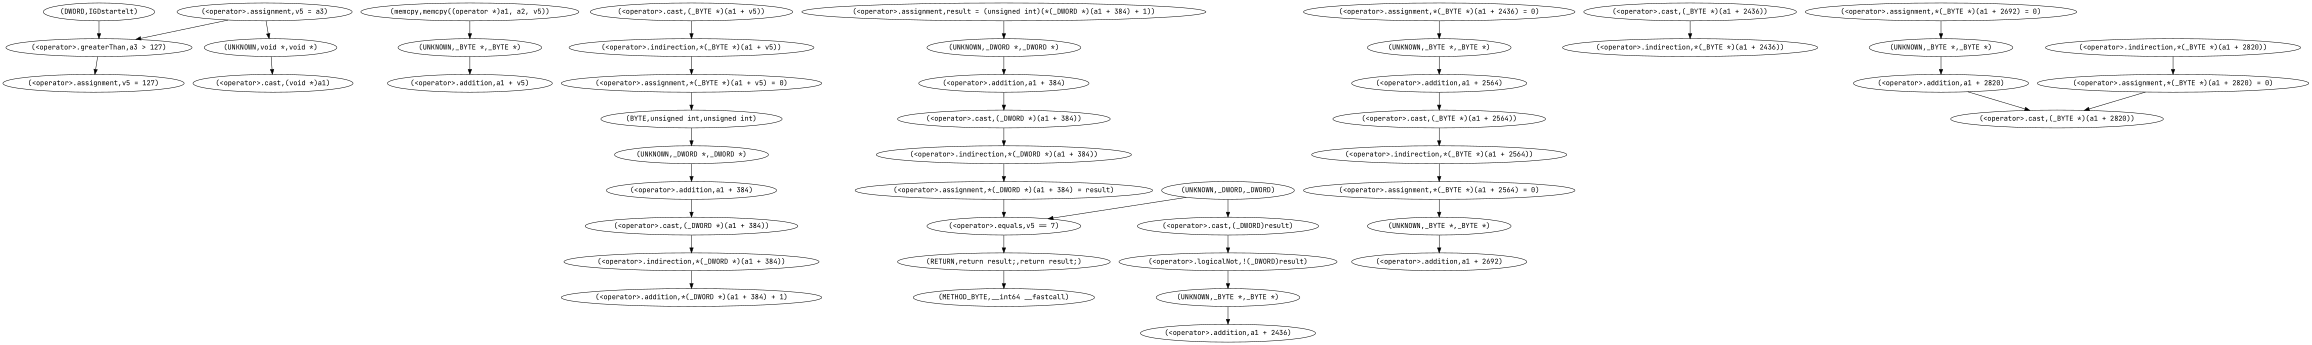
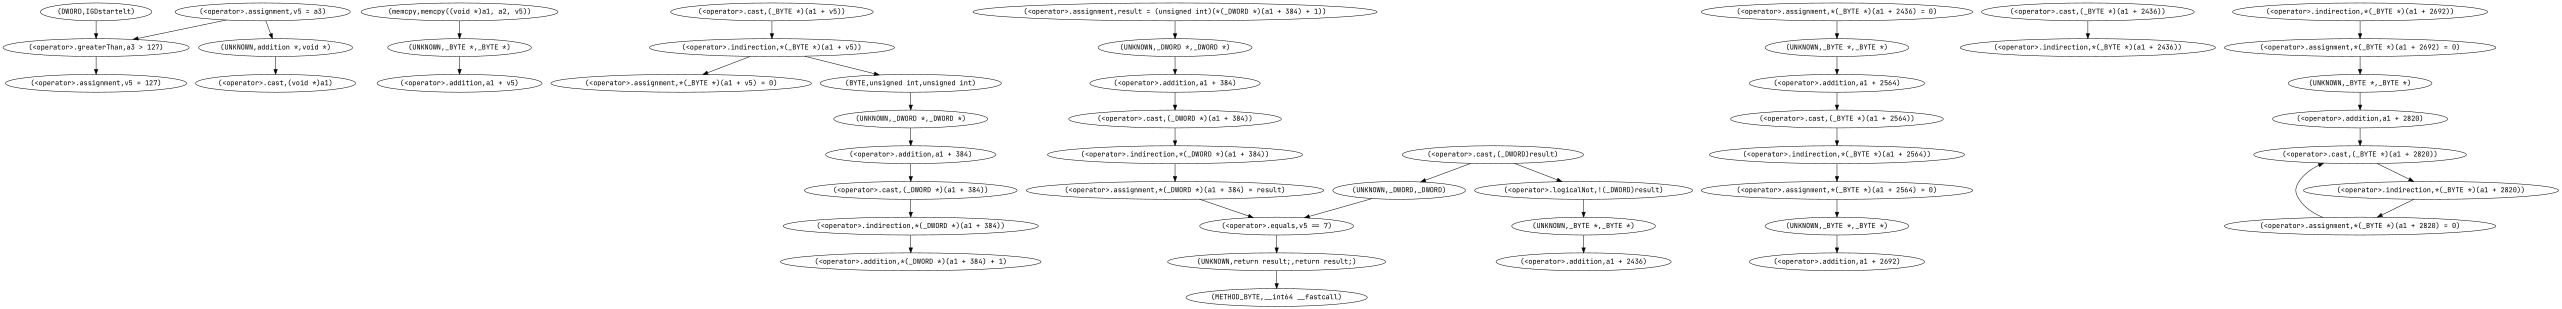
node "(memcpy,memcpy((operator *)a1, a2, v5))": label "(memcpy,memcpy((operator *)a1, a2, v5))" -> "(memcpy,memcpy((void *)a1, a2, v5))"
node "(<operator>.indirection,*(_BYTE *)(a1 + 2692))": added
node "(UNKNOWN,void *,void *)": label "(UNKNOWN,void *,void *)" -> "(UNKNOWN,addition *,void *)"
edge "(<operator>.assignment,*(_BYTE *)(a1 + v5) = 0)" -> "(BYTE,unsigned int,unsigned int)": now "(<operator>.indirection,*(_BYTE *)(a1 + v5))" -> "(BYTE,unsigned int,unsigned int)"
edge "(<operator>.cast,(_BYTE *)(a1 + 2820))" -> "(<operator>.indirection,*(_BYTE *)(a1 + 2820))": added
edge "(UNKNOWN,_DWORD,_DWORD)" -> "(<operator>.cast,(_DWORD)result)": reversed
node "(RETURN,return result;,return result;)": label "(RETURN,return result;,return result;)" -> "(UNKNOWN,return result;,return result;)"
